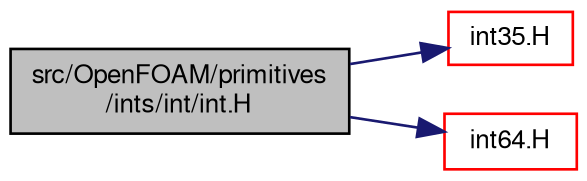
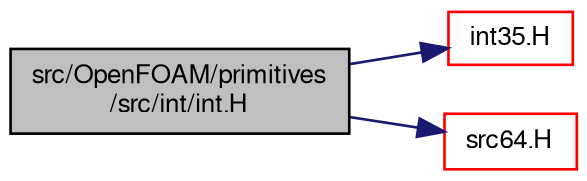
node "src/OpenFOAM/primitives /ints/int/int.H": label "src/OpenFOAM/primitives /ints/int/int.H" -> "src/OpenFOAM/primitives /src/int/int.H"
node "int64.H": label "int64.H" -> "src64.H"
